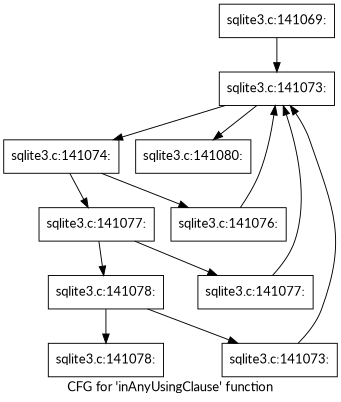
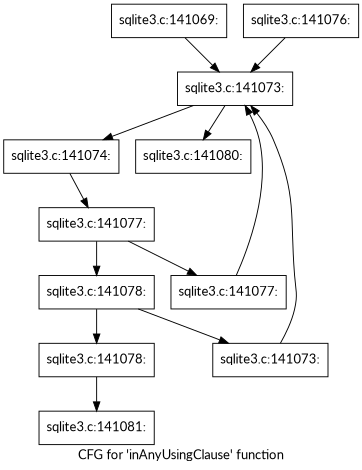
edge "sqlite3.c:141074:" -> "sqlite3.c:141076:": removed
node "sqlite3.c:141081:": added
